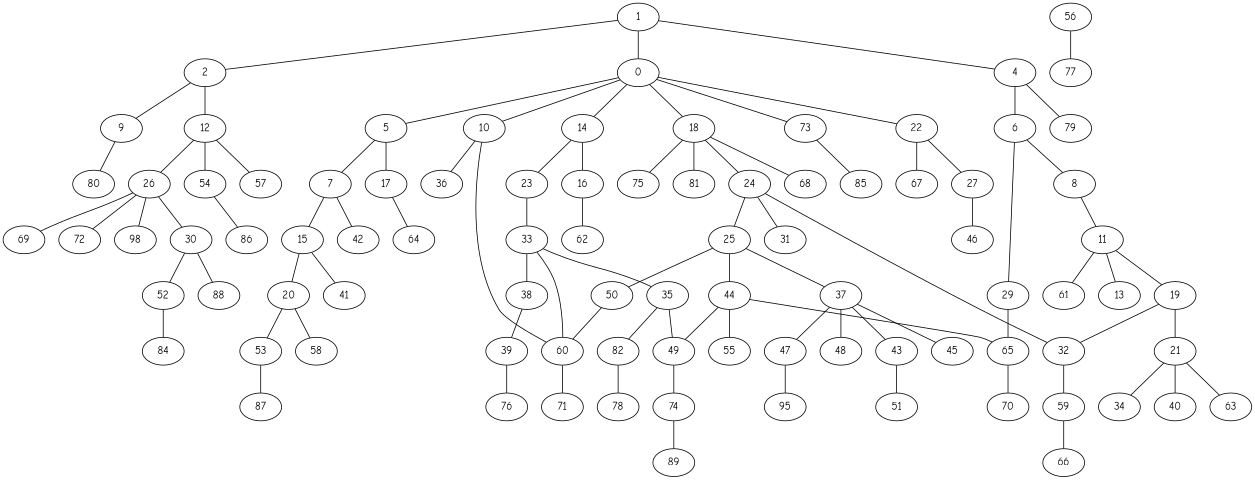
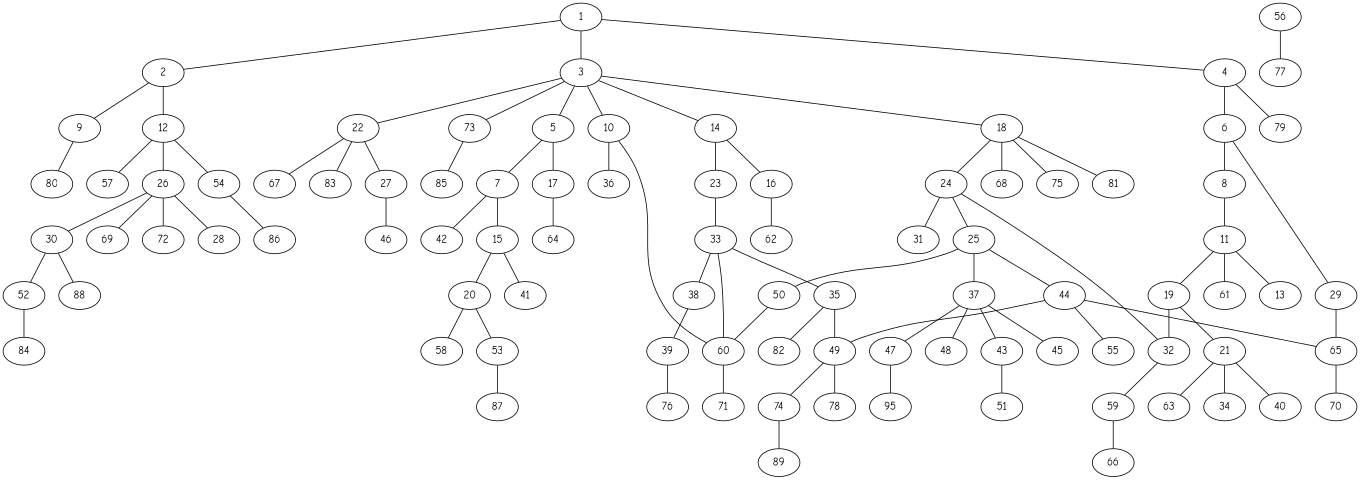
node "0": label "0" -> "3"
node "83": added
node "98": label "98" -> "28"
edge "82" -- "78": now "49" -- "78"
